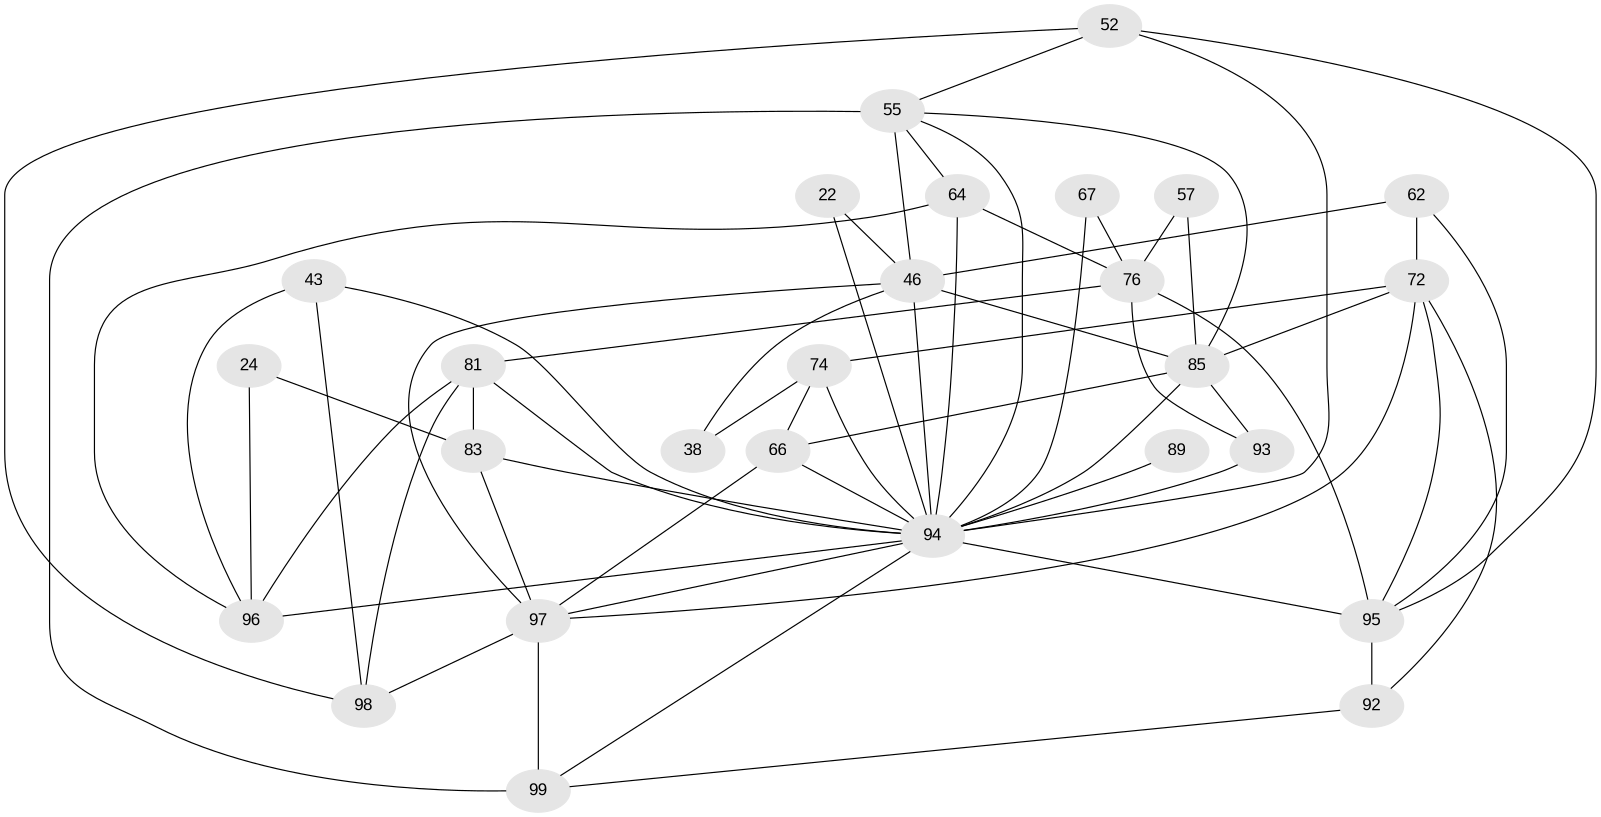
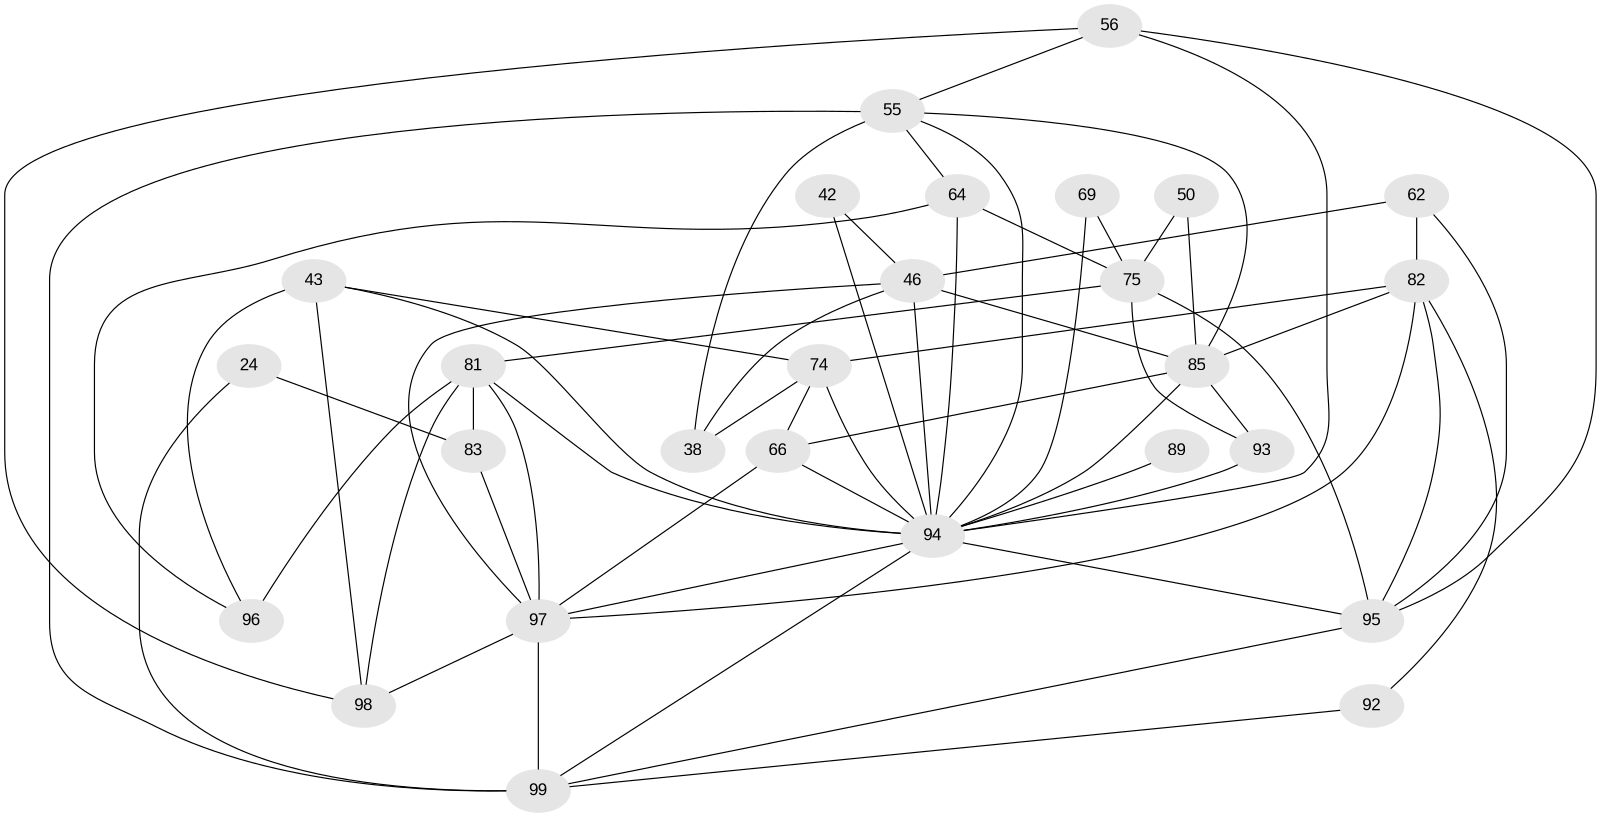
node "52": label "52" -> "56"
node "22": label "22" -> "42"
edge "55" -- "46": now "55" -- "38"
node "67": label "67" -> "69"
node "57": label "57" -> "50"
node "76": label "76" -> "75"
node "72": label "72" -> "82"
edge "43" -- "74": added
edge "83" -- "94": removed
edge "81" -- "97": added
edge "24" -- "96": now "24" -- "99"
edge "94" -- "96": removed
edge "95" -- "92": now "95" -- "99"
